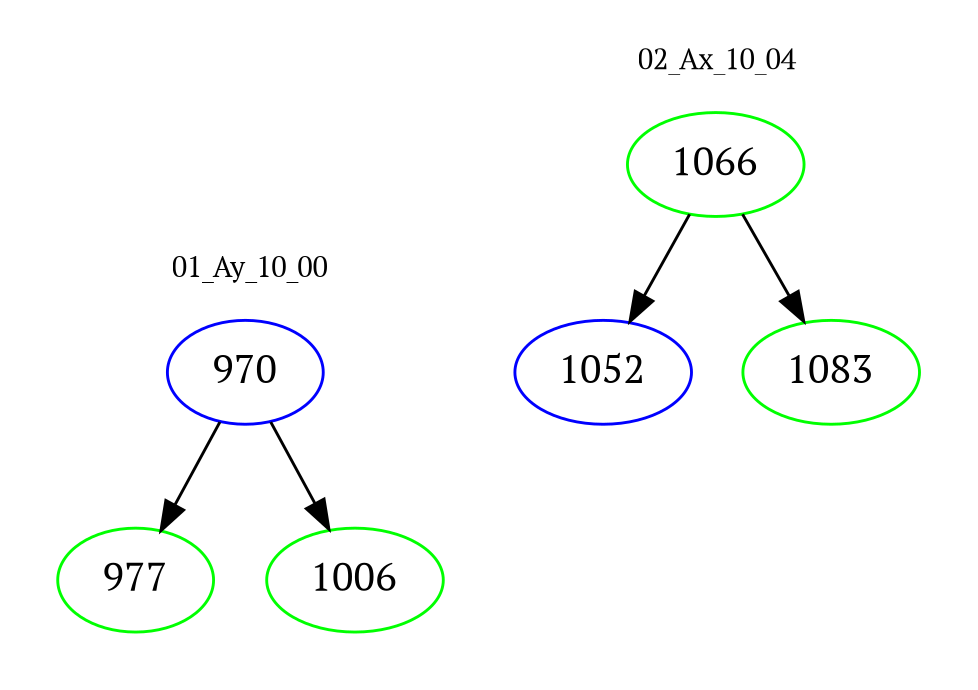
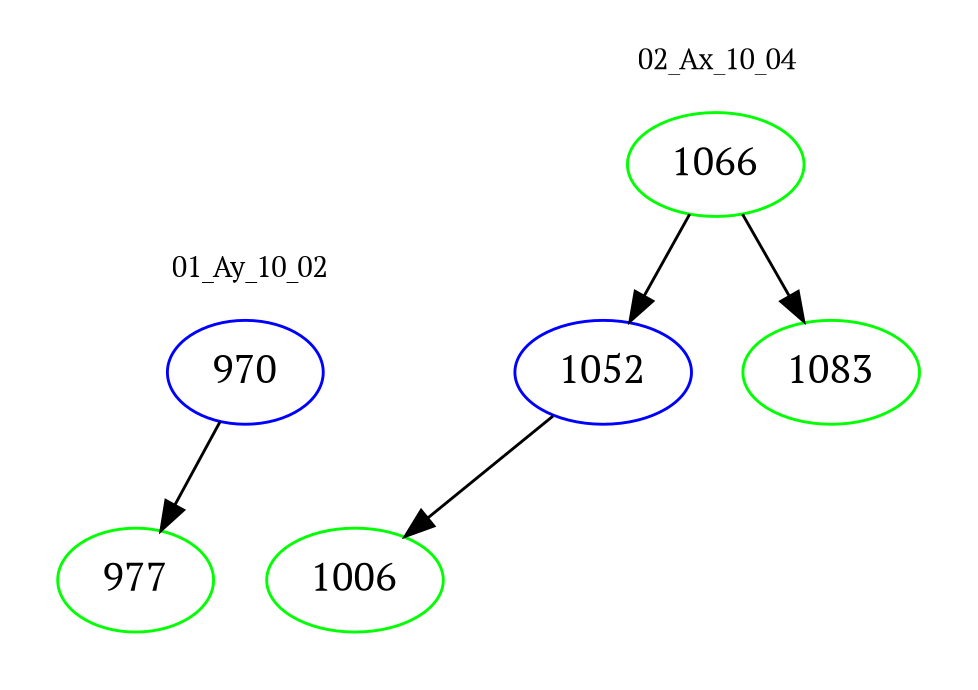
cluster "01_Ay_10_00": label "01_Ay_10_00" -> "01_Ay_10_02"
edge "970" -> "1006": now "1052" -> "1006"
